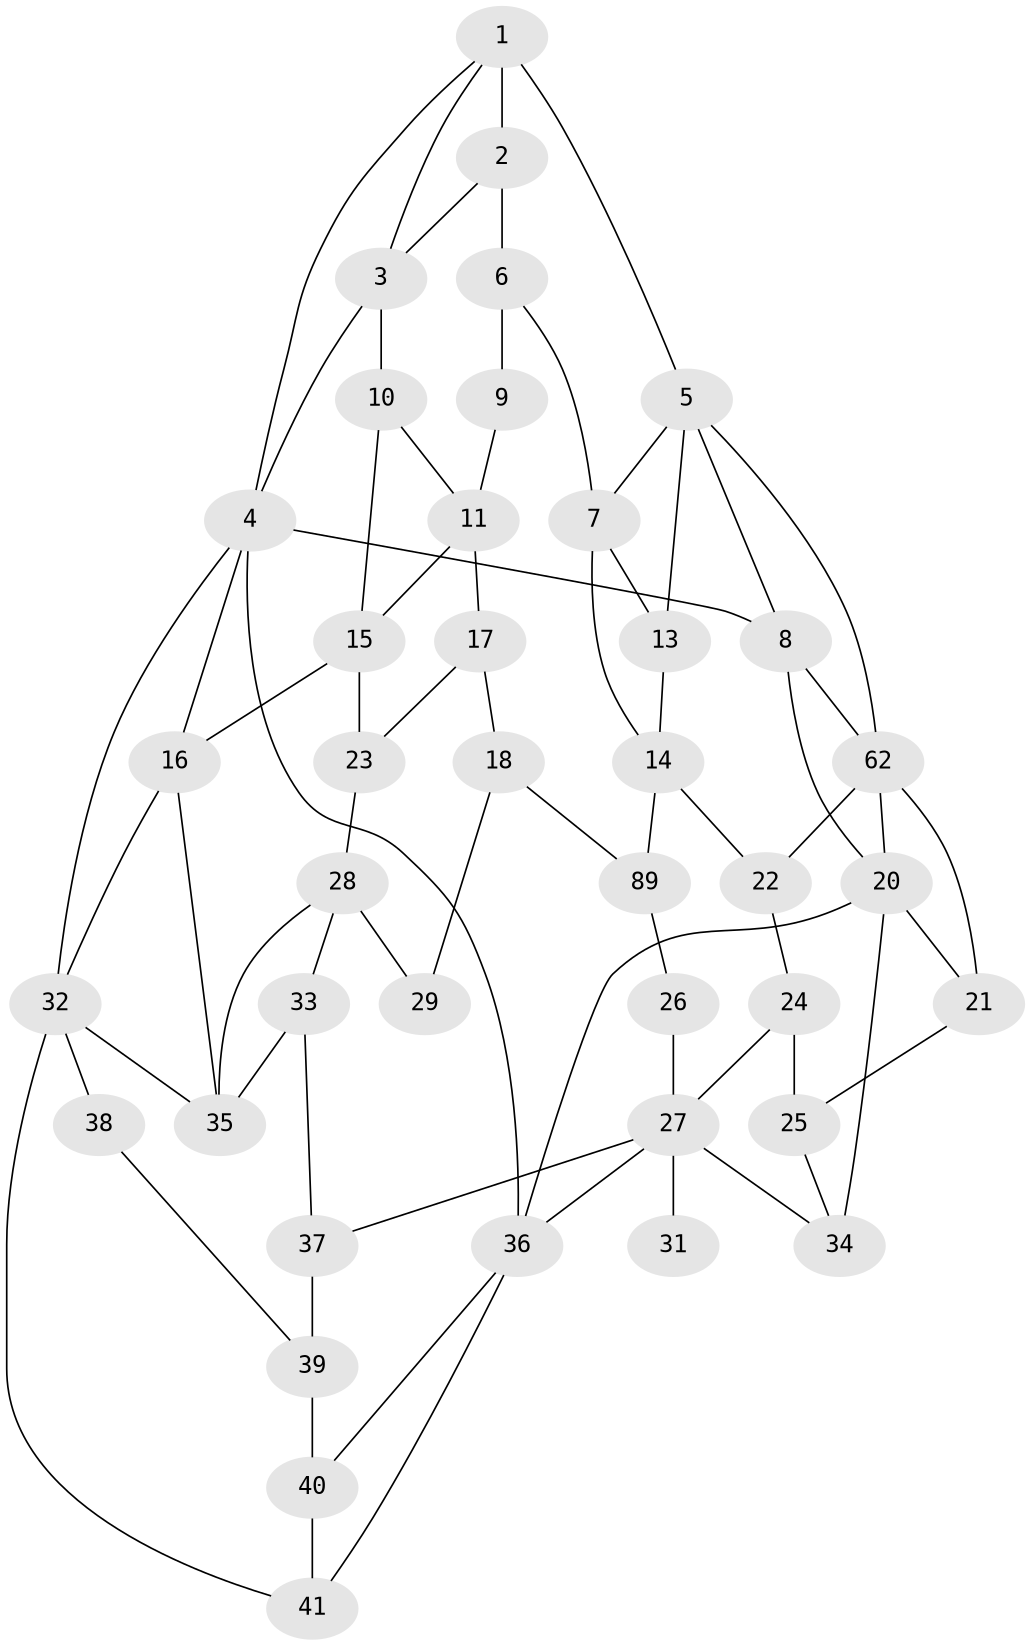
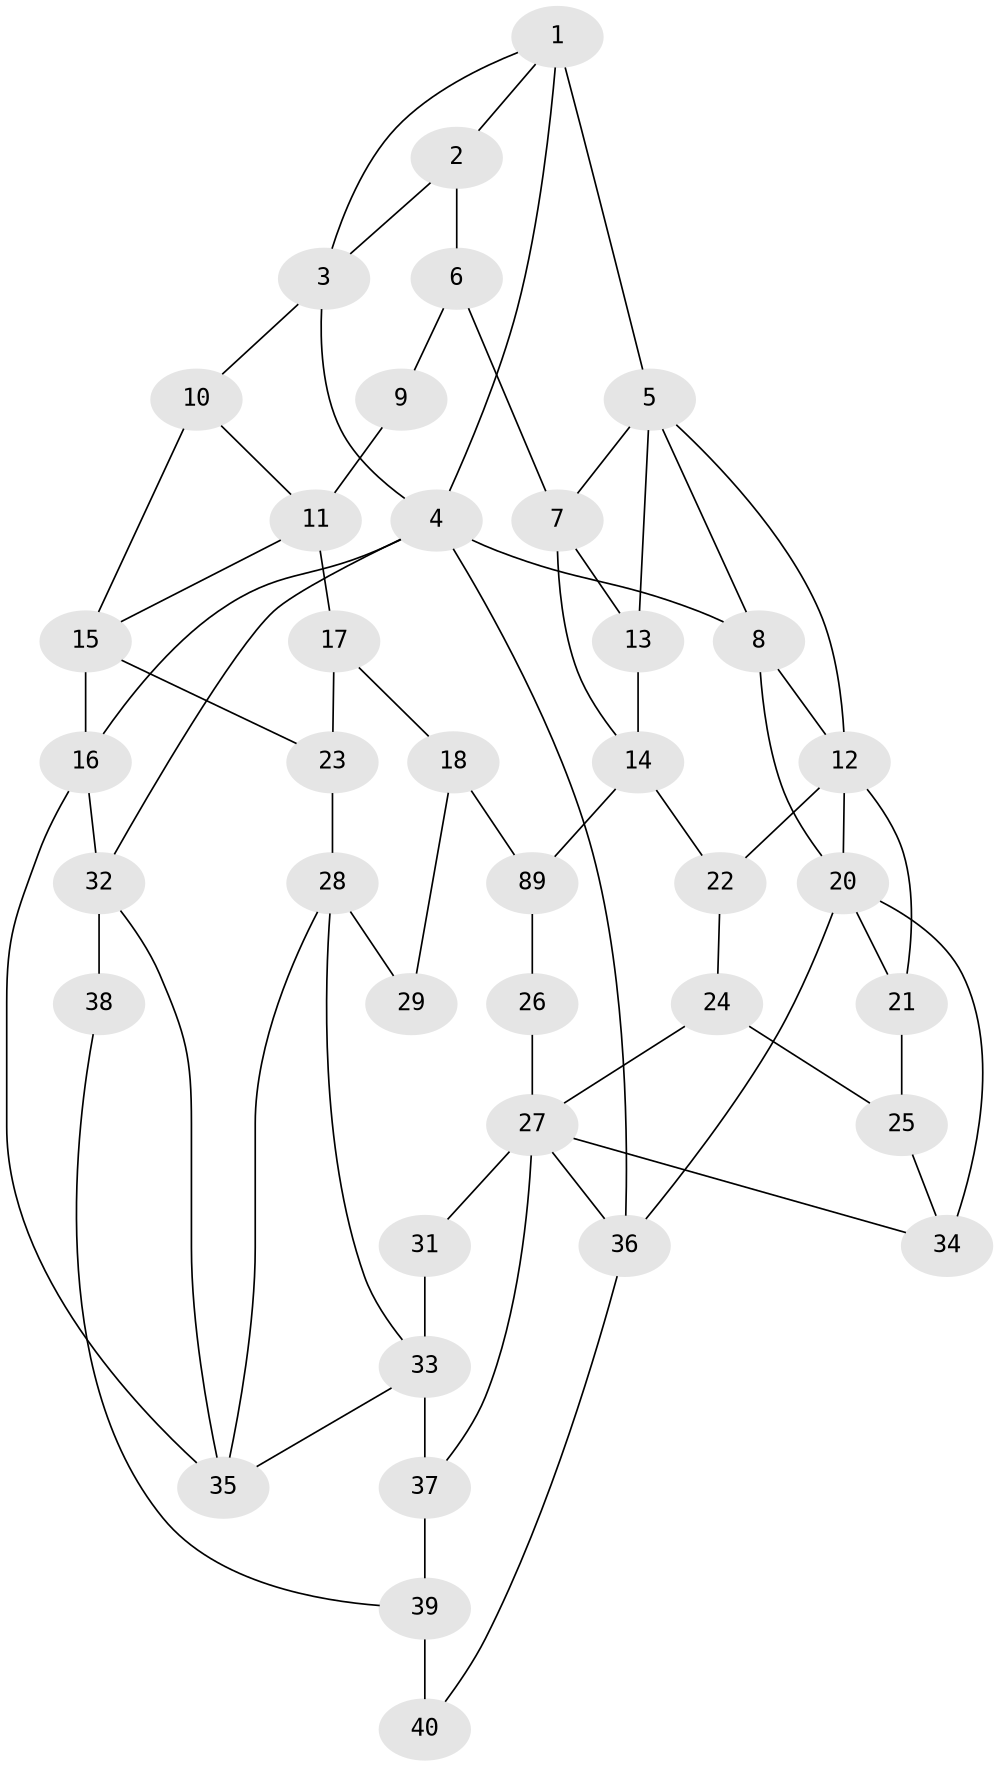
node "62": label "62" -> "12"
edge "31" -- "33": added
node "41": removed
